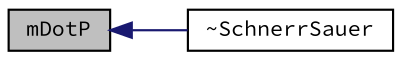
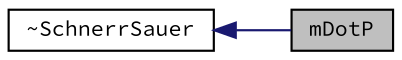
edge "~SchnerrSauer" -> "mDotP": reversed
